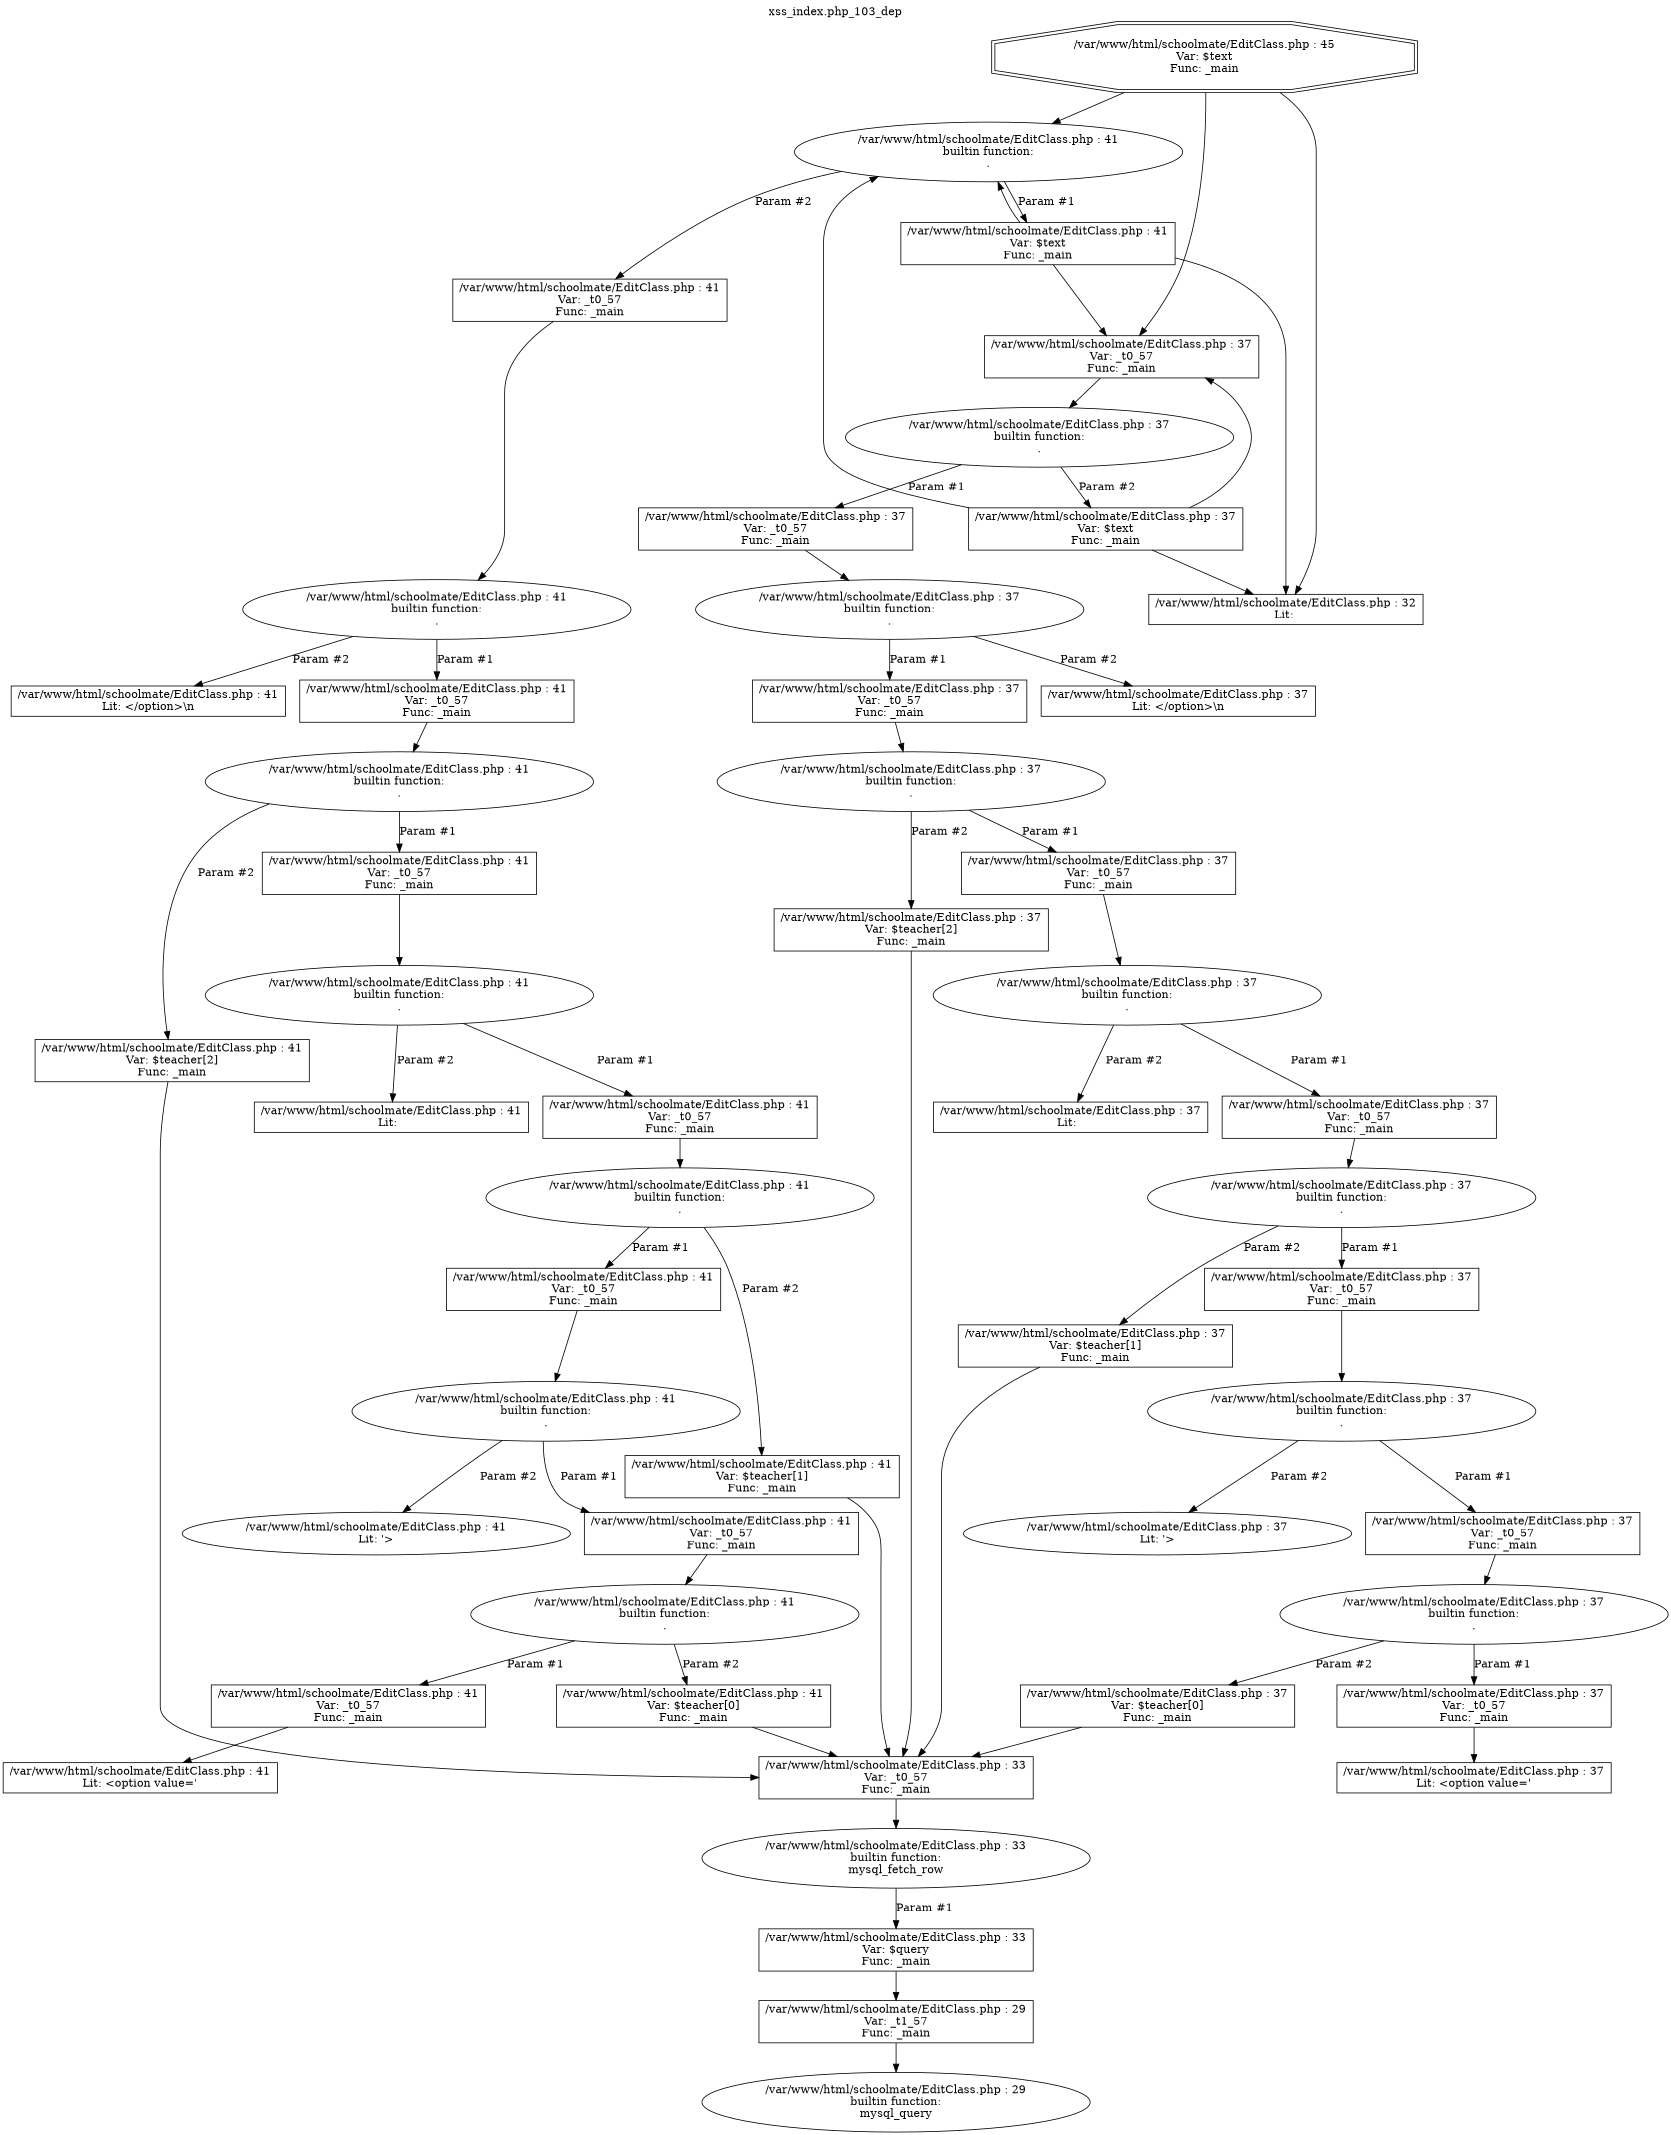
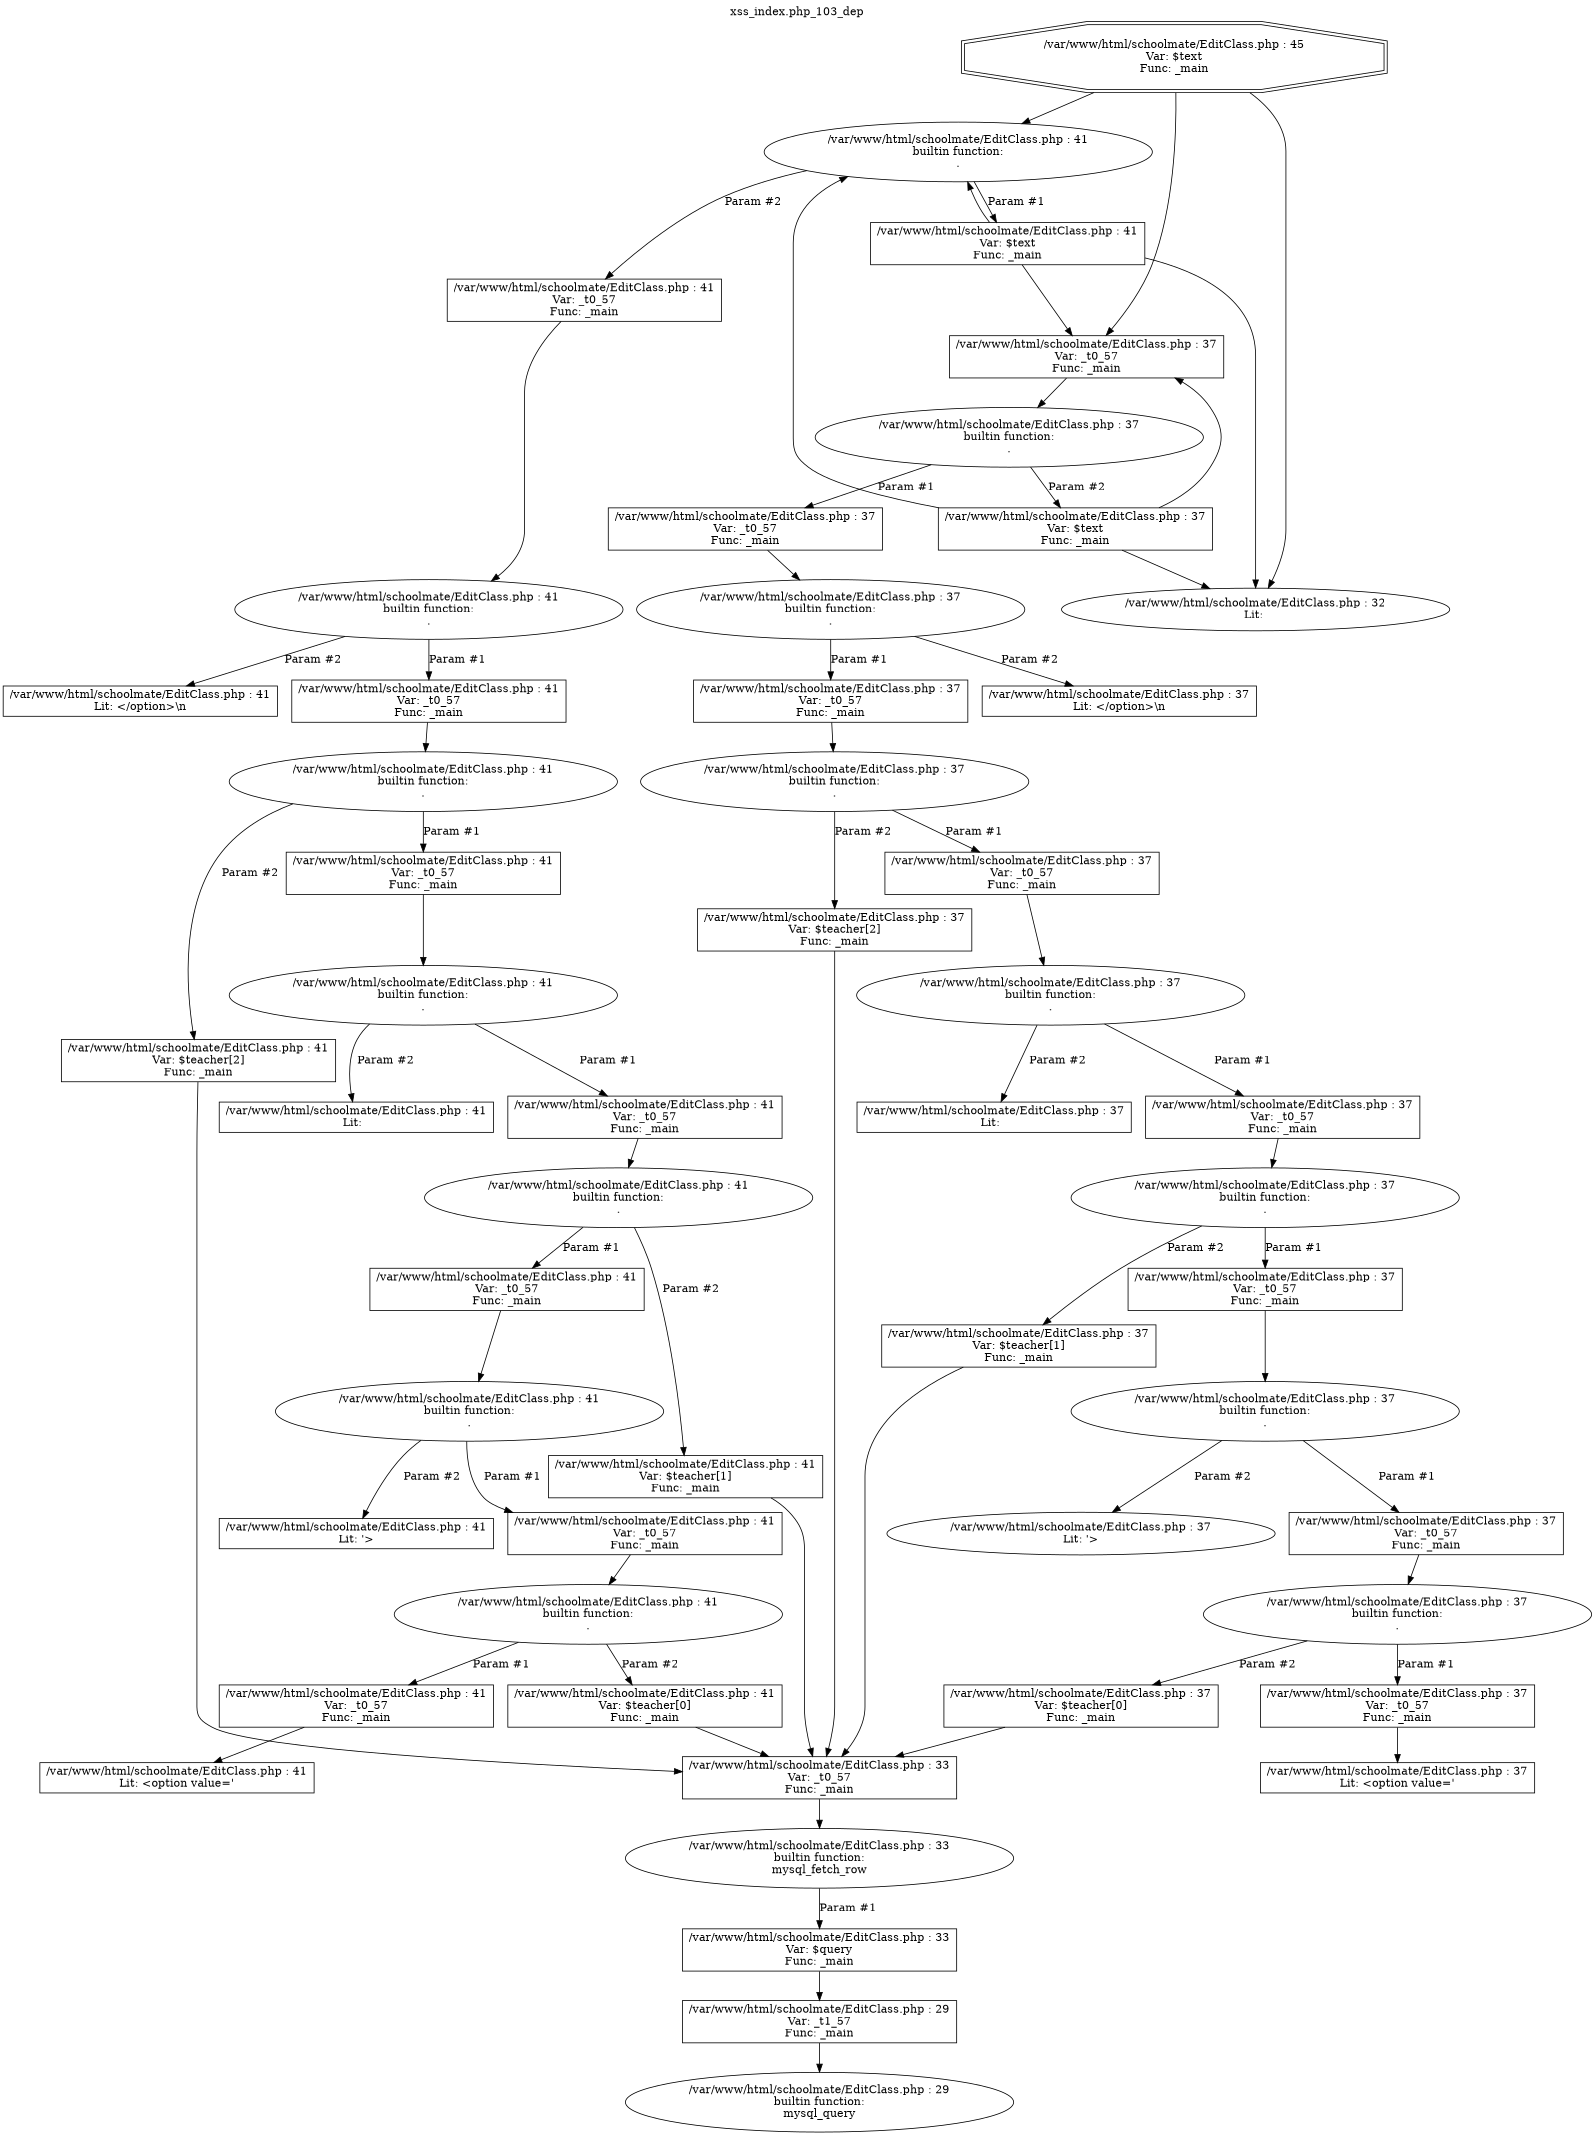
node "/var/www/html/schoolmate/EditClass.php : 32 Lit:": shape box -> ellipse
node "/var/www/html/schoolmate/EditClass.php : 41 Lit: '>": shape ellipse -> box
